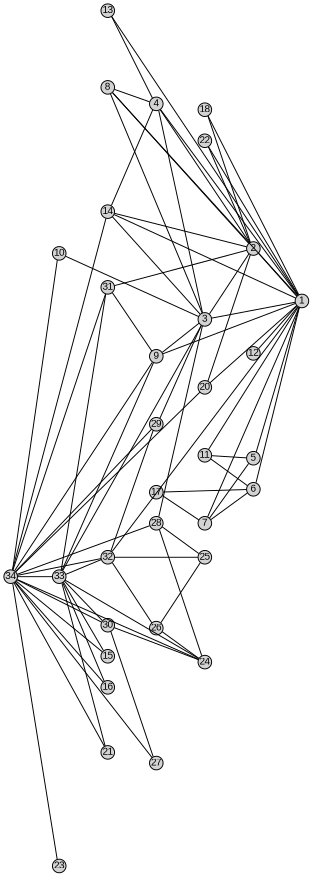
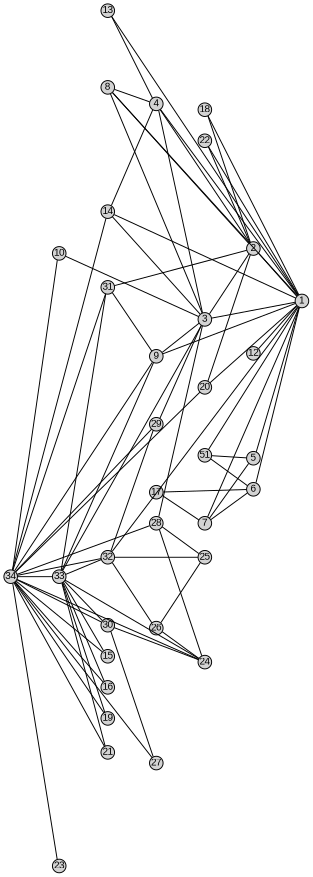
edge "14" -- "2": removed
node "11": label "11" -> "51"
node "19": added
